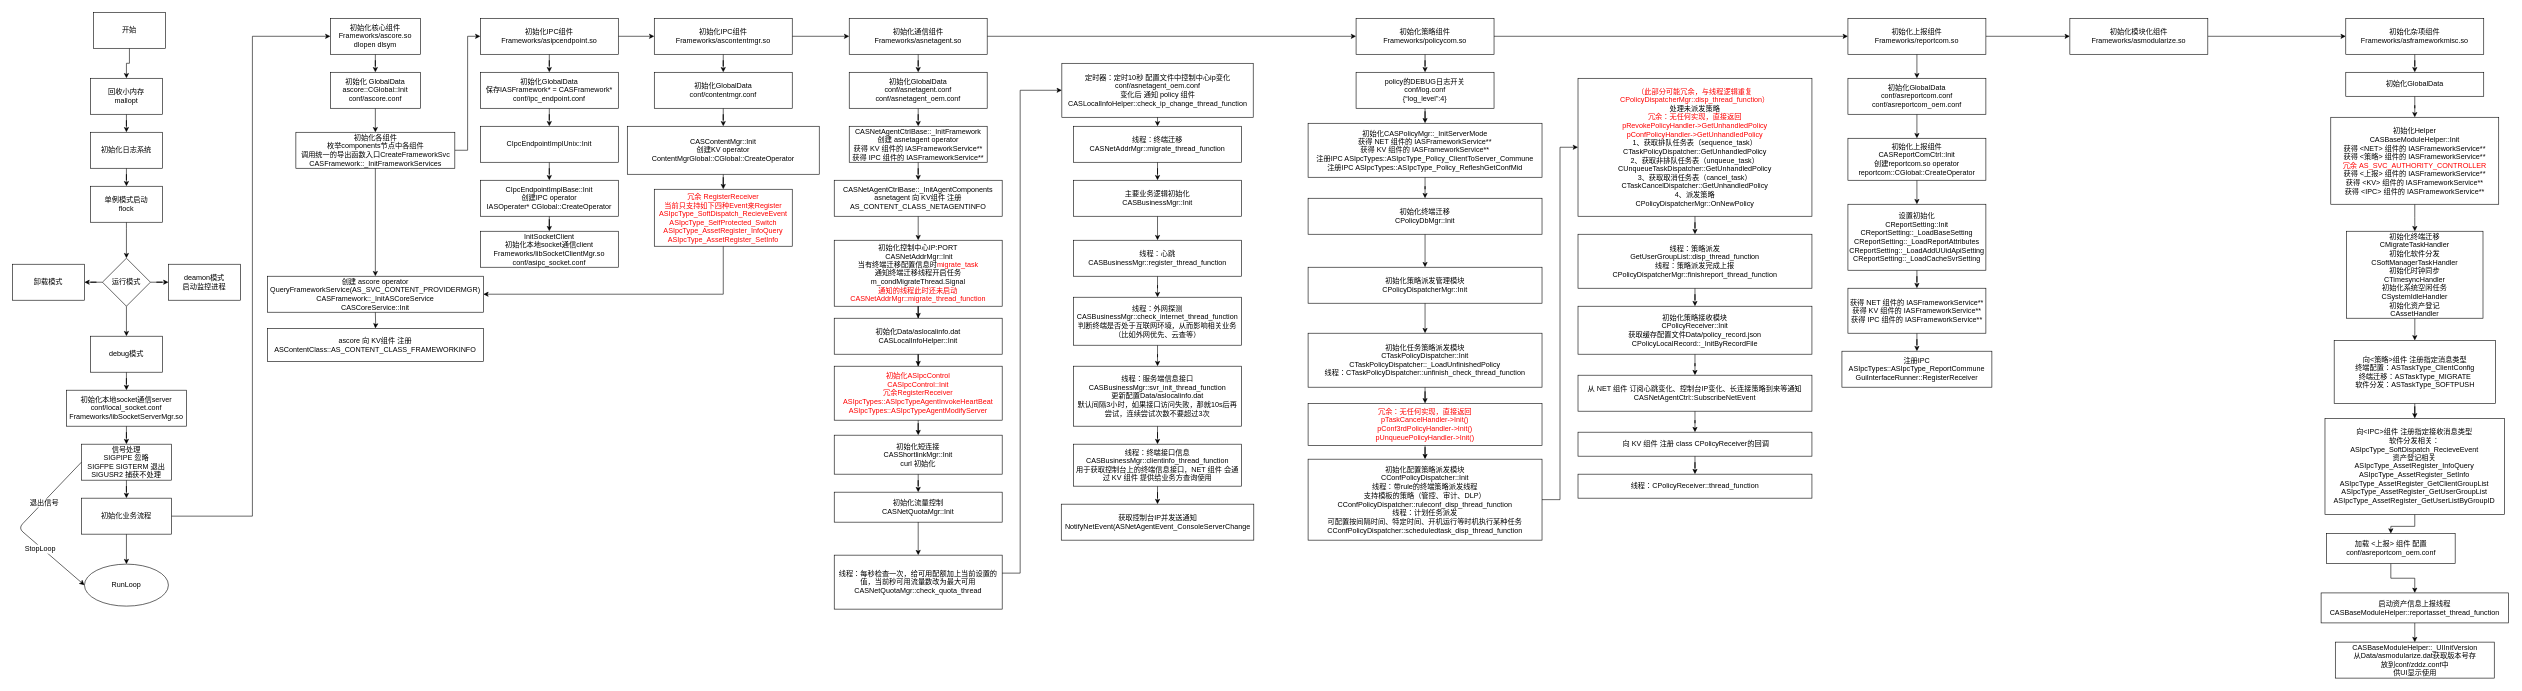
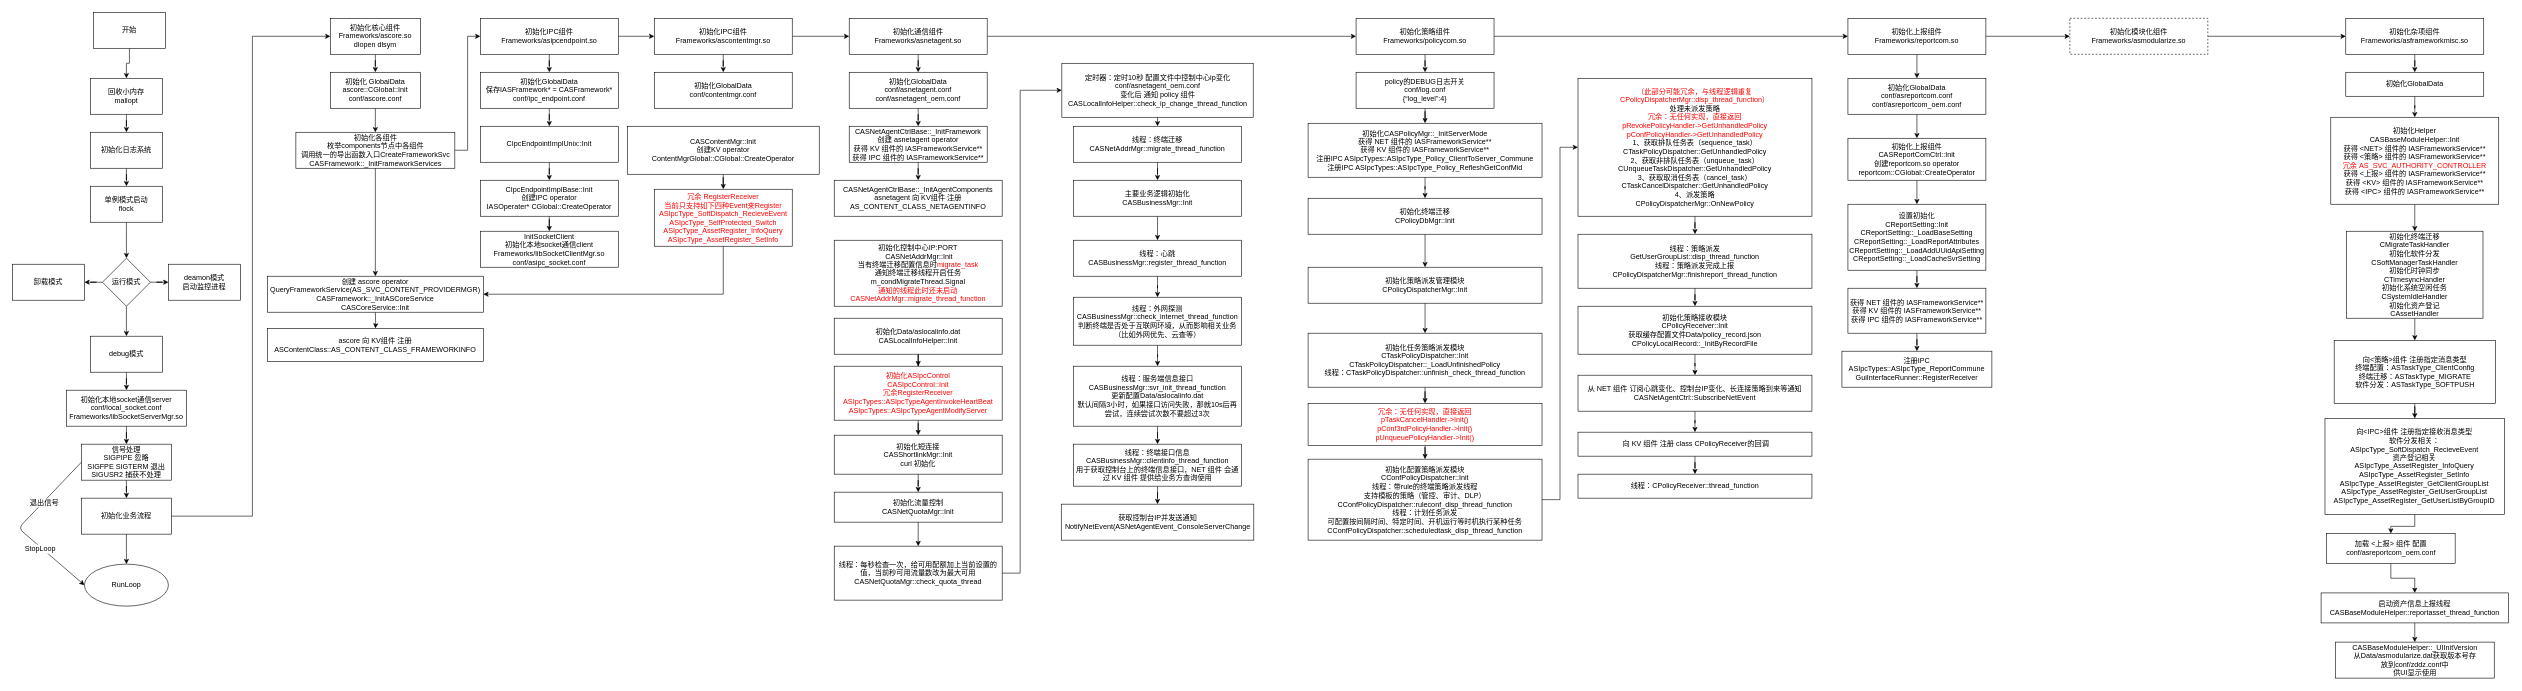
node "初始化模块化组件 Frameworks/asmodularize.so": style solid -> dashed
edge "初始化GlobalData conf/contentmgr.conf" -> "CASContentMgr::Init 创建KV operator ContentMgrGlobal::CGlobal::CreateOperator": removed
edge "CASNetAgentCtrlBase::_InitAgentComponents asnetagent 向 KV组件 注册AS_CONTENT_CLASS_NETAGENTINFO" -> "初始化控制中心IP:PORT CASNetAddrMgr::Init 当有终端迁移配置信息时migrate_task 通知终端迁移线程开启任务 m_condMigrateThread.Signal 通知的线程此时还未启动 CASNetAddrMgr::migrate_thread_function": removed
edge "初始化控制中心IP:PORT CASNetAddrMgr::Init 当有终端迁移配置信息时migrate_task 通知终端迁移线程开启任务 m_condMigrateThread.Signal 通知的线程此时还未启动 CASNetAddrMgr::migrate_thread_function" -> "初始化Data/aslocalinfo.dat CASLocalInfoHelper::Init": removed
node "线程：每秒检查一次，给可用配额加上当前设置的值，当前秒可用流量数改为最大可用 CASNetQuotaMgr::check_quota_thread": moved (918, 582) -> (918, 573)
